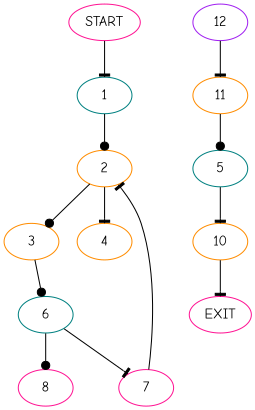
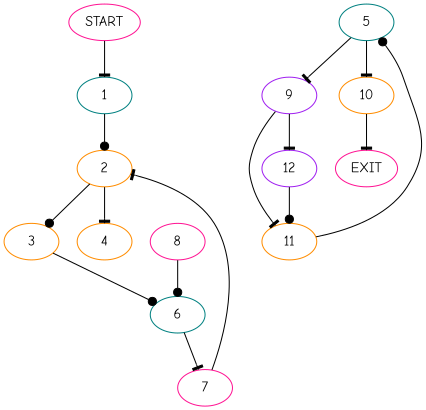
edge "12" -> "11": arrowhead tee -> dot
node "9": added
edge "6" -> "8": reversed
